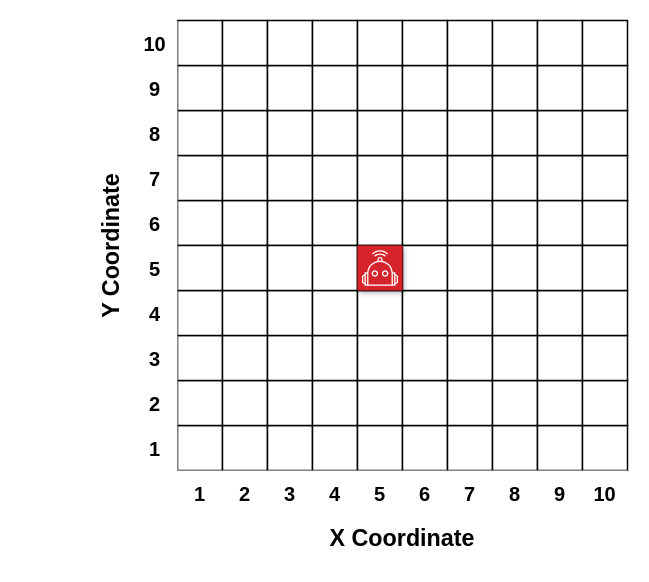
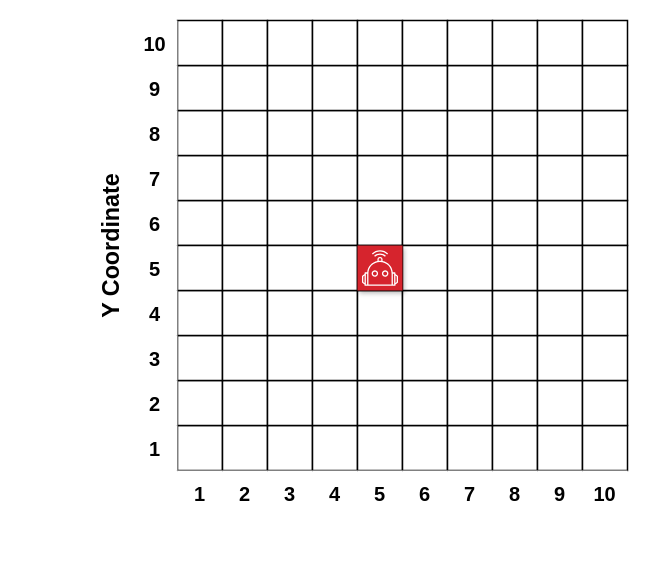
node "X Coordinate": removed
